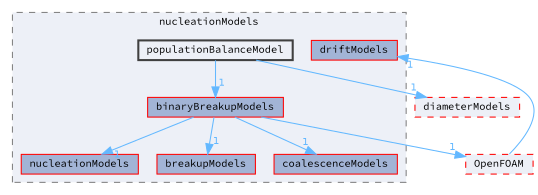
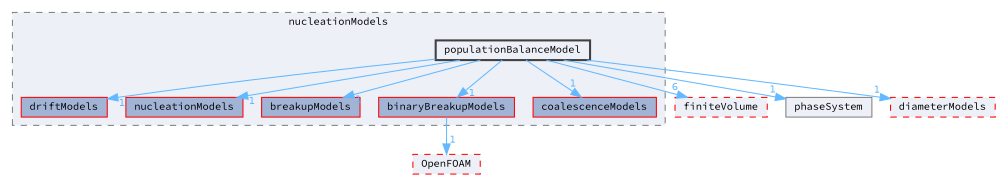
edge "OpenFOAM" -> "driftModels": now "populationBalanceModel" -> "driftModels"
node "finiteVolume": added
node "phaseSystem": added
edge "binaryBreakupModels" -> "breakupModels": now "populationBalanceModel" -> "breakupModels"
edge "binaryBreakupModels" -> "coalescenceModels": now "populationBalanceModel" -> "coalescenceModels"
edge "binaryBreakupModels" -> "nucleationModels": now "populationBalanceModel" -> "nucleationModels"
